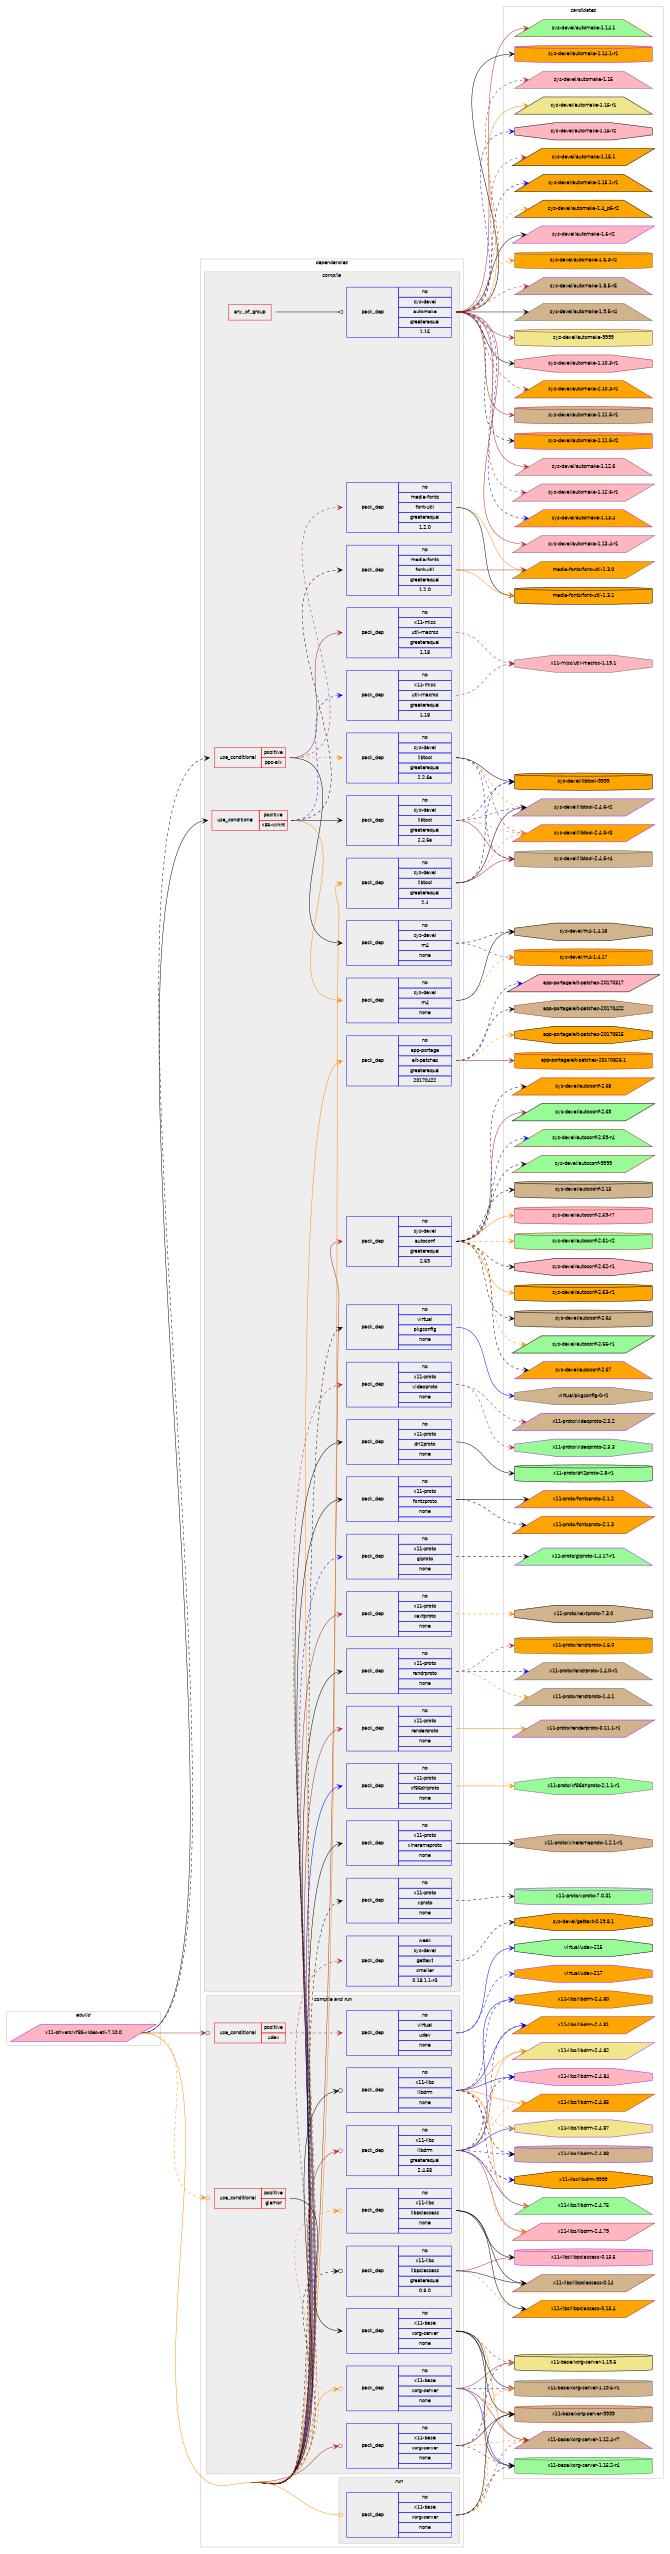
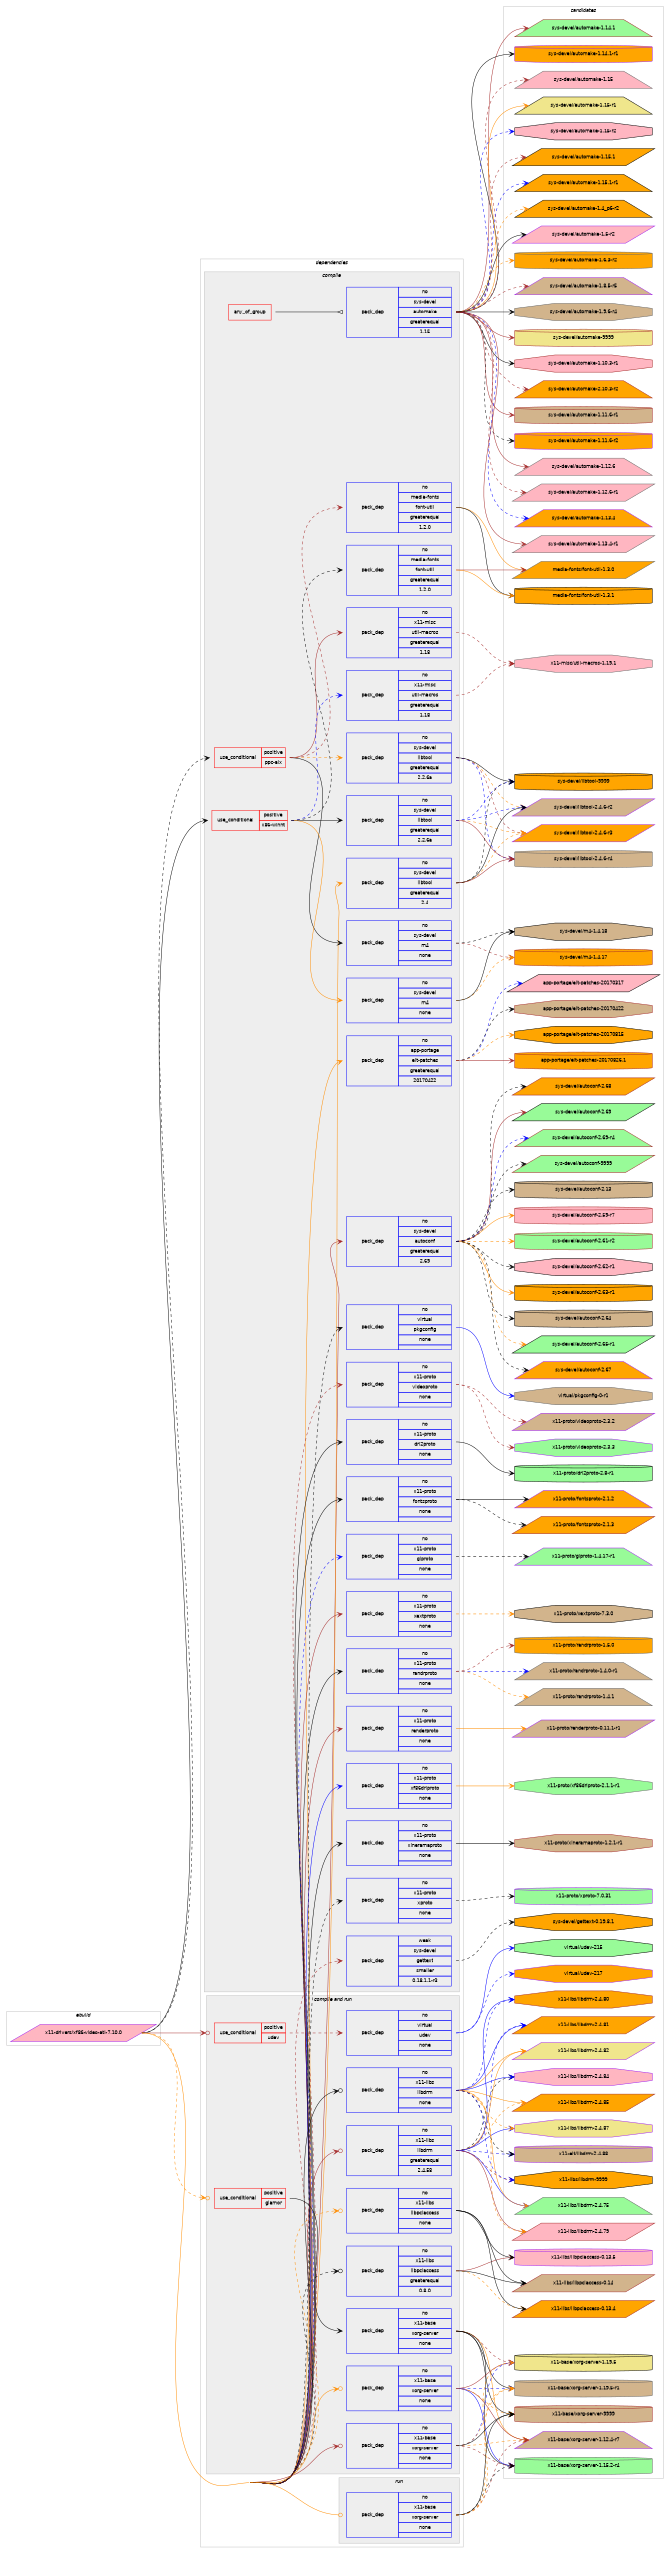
node "sys-devel/automake-1.9.6-r4": shape trapezium -> octagon
node "x11-libs/libdrm-2.4.88": label "x11-libs/libdrm-2.4.88" -> "x11-elt/libdrm-2.4.88"
